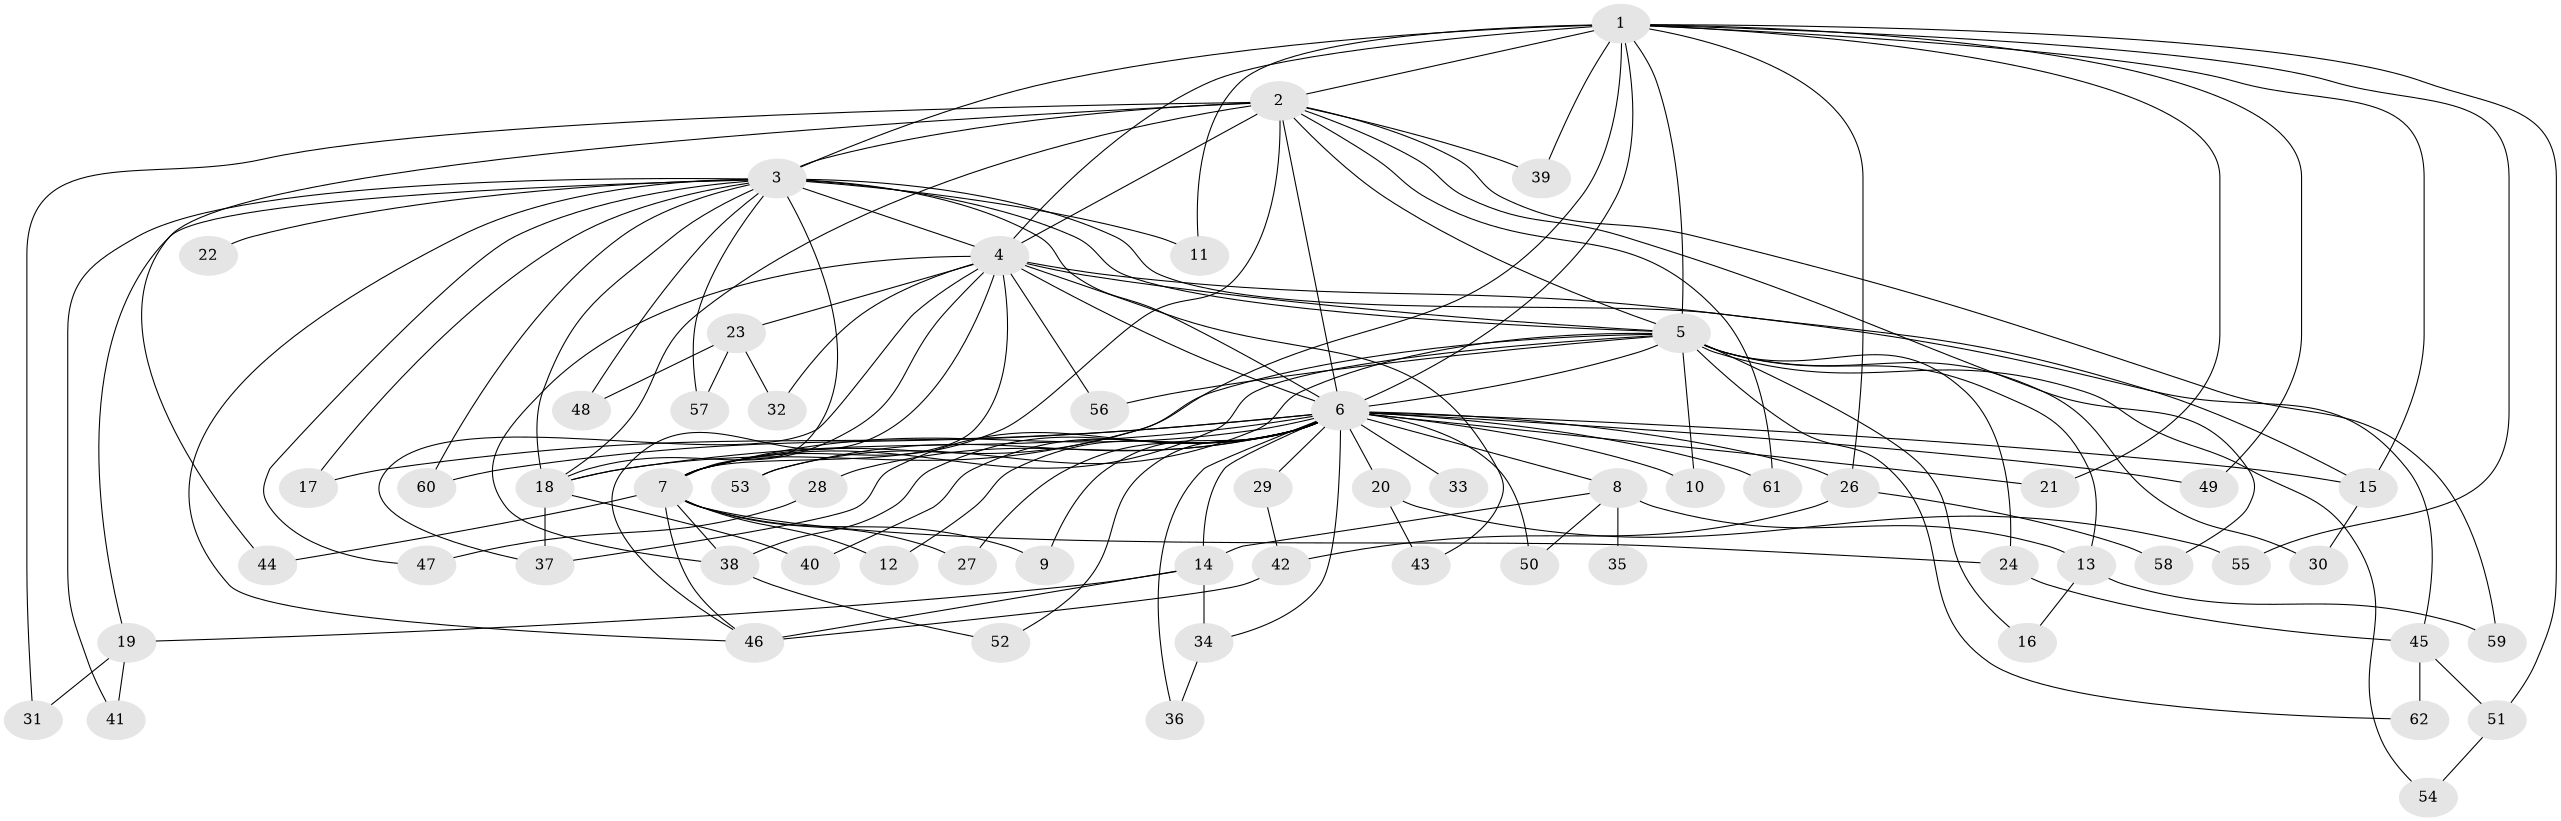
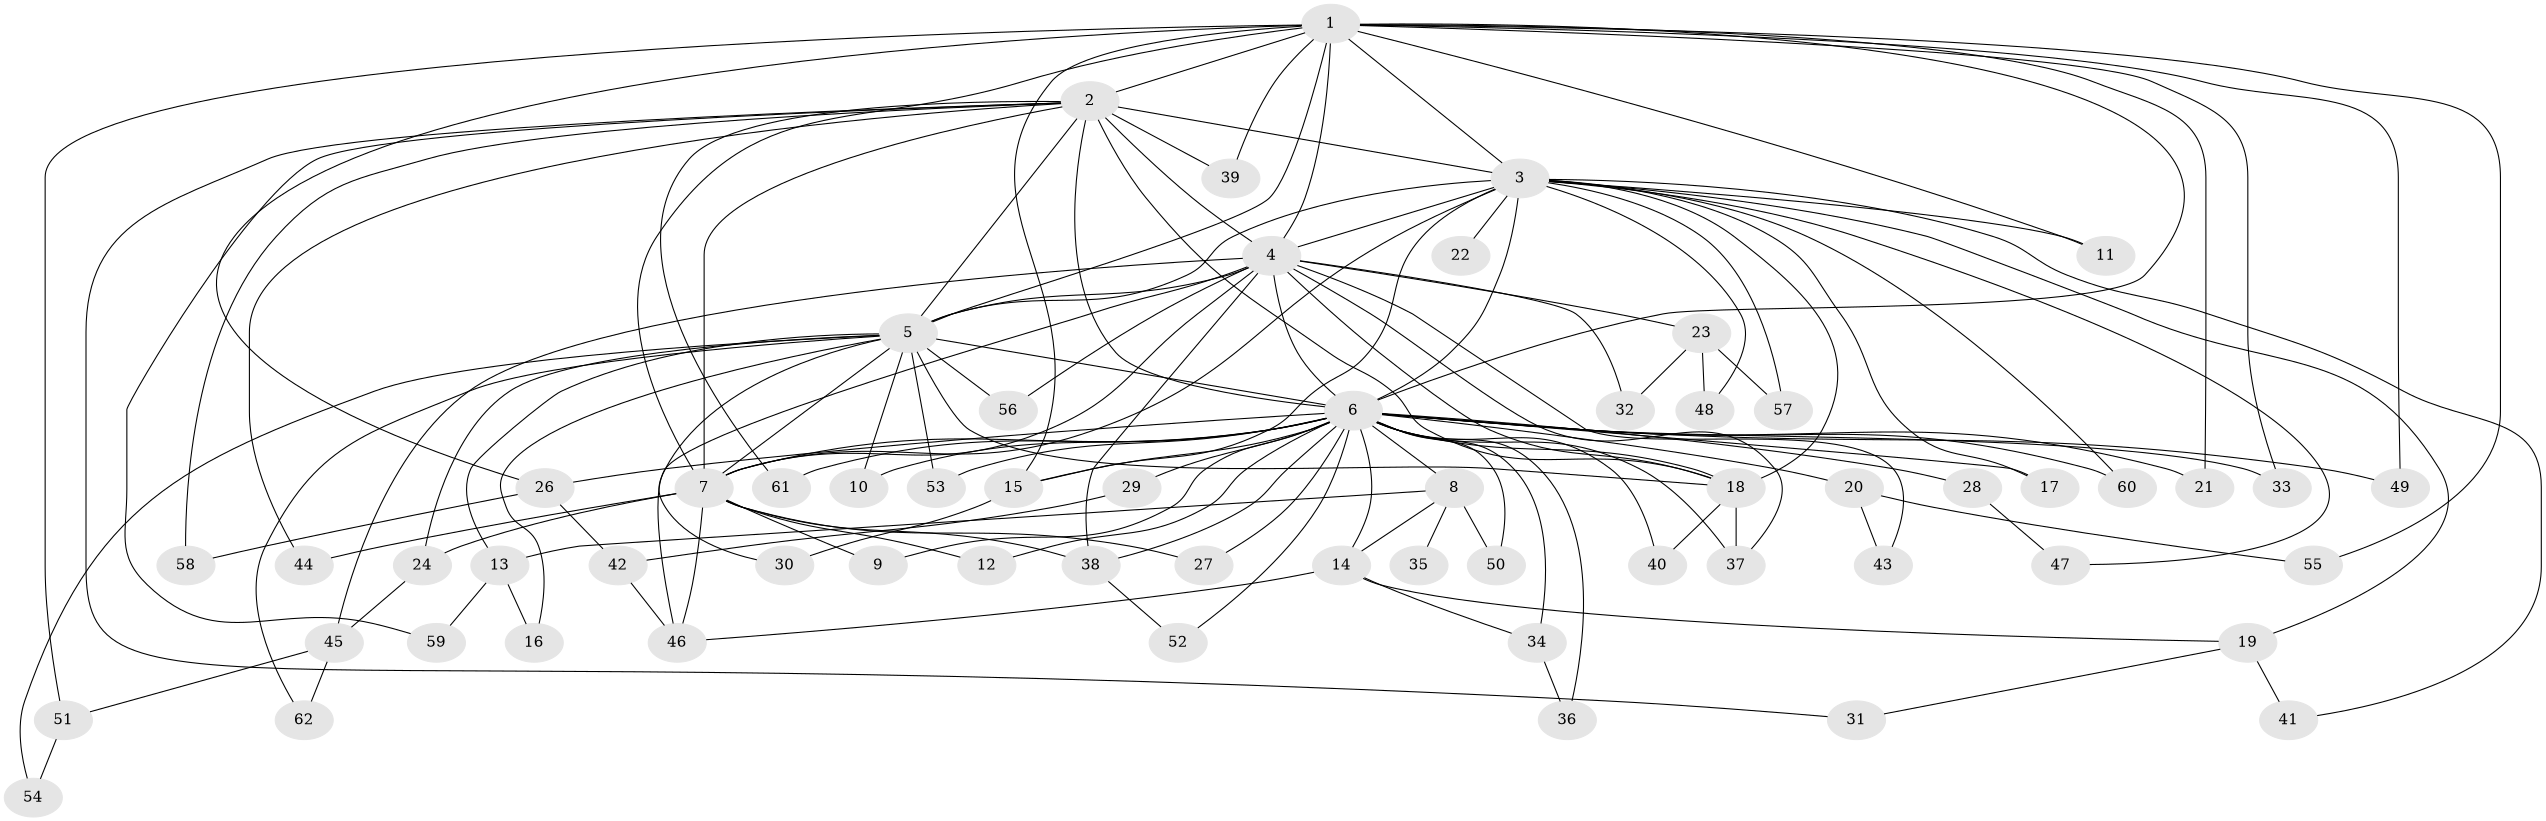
edge "1" -- "33": added
edge "3" -- "46": removed
